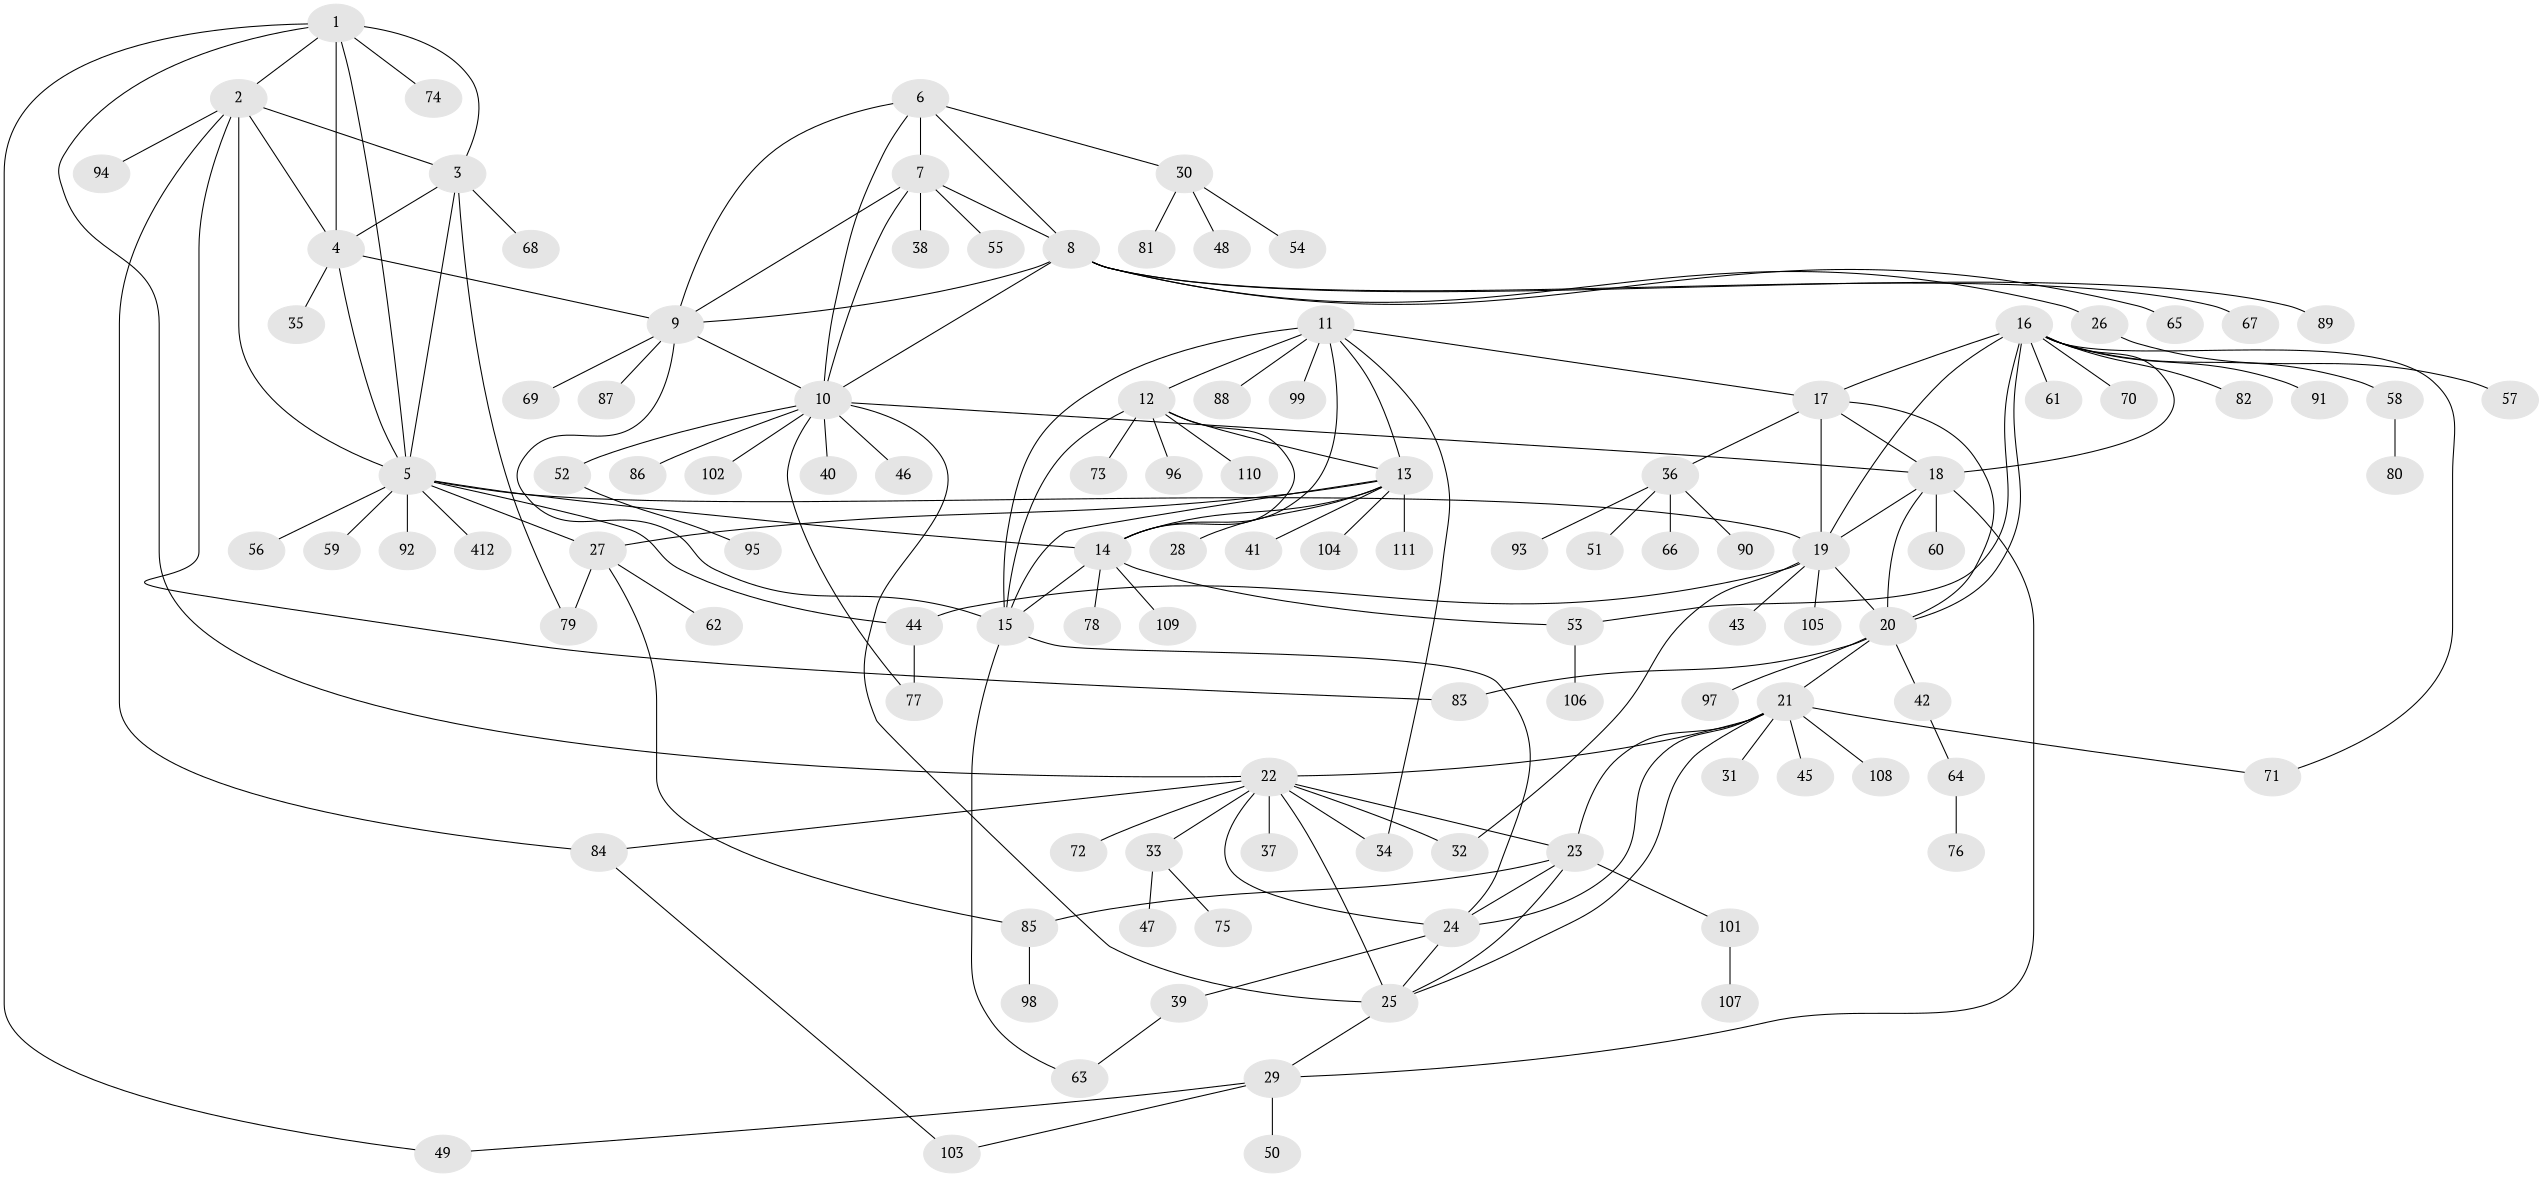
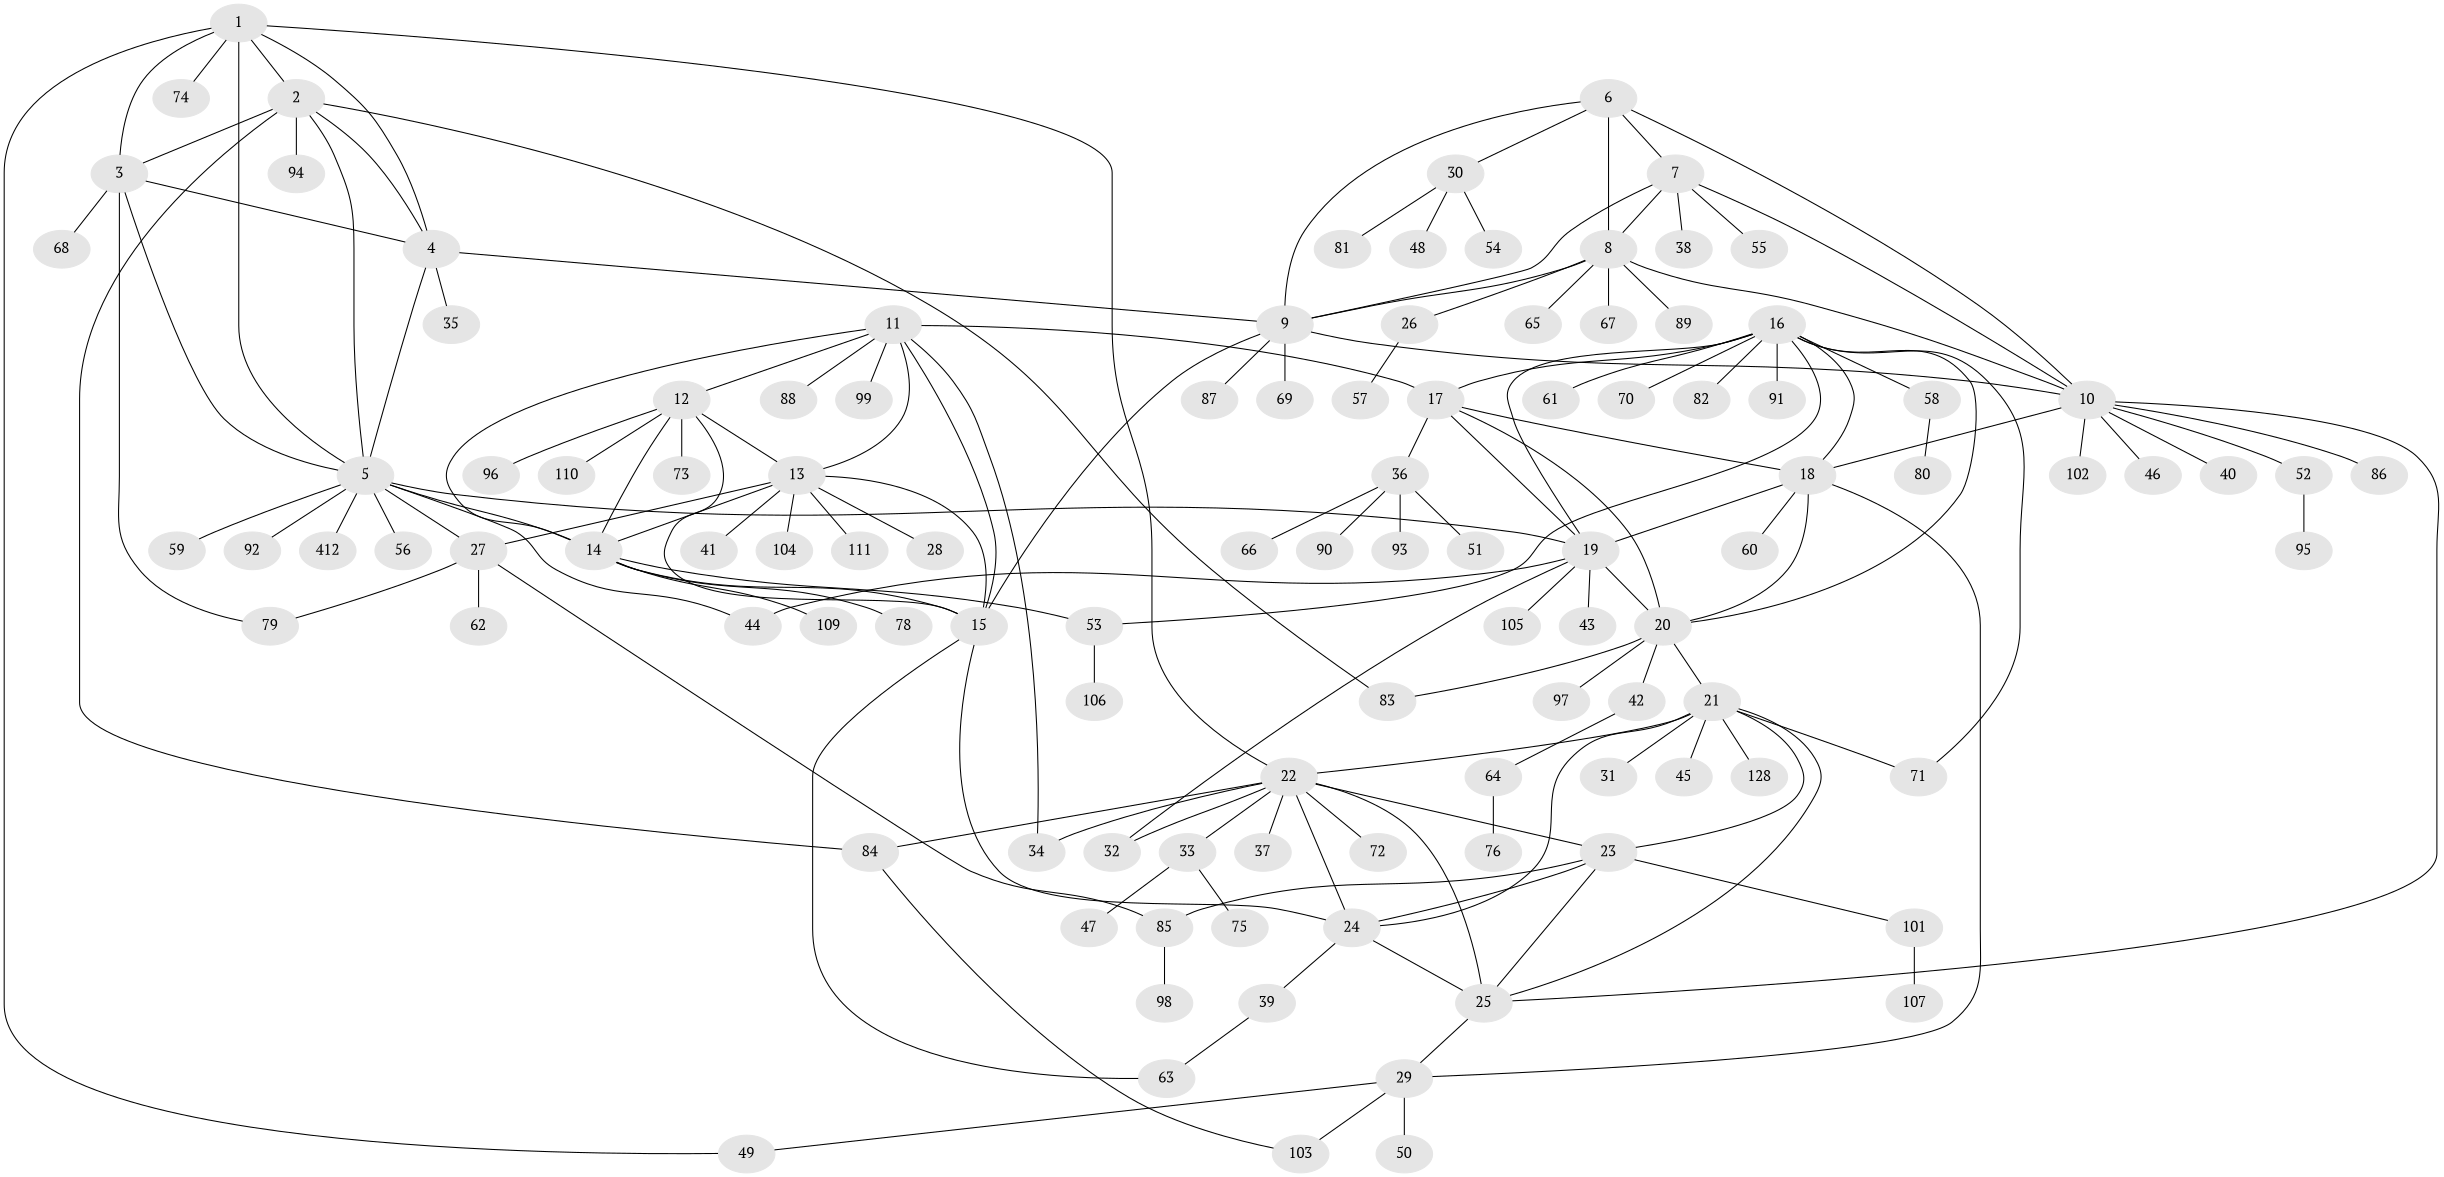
node "77": removed
node "108": label "108" -> "128"
